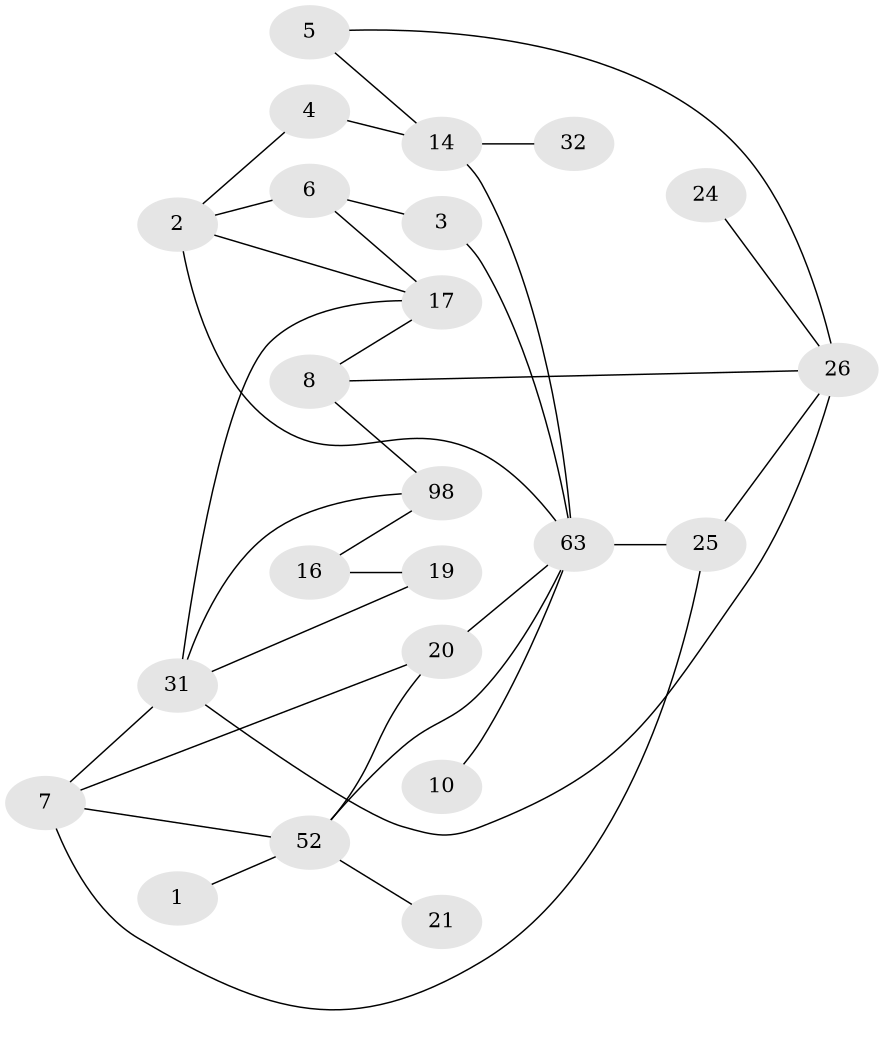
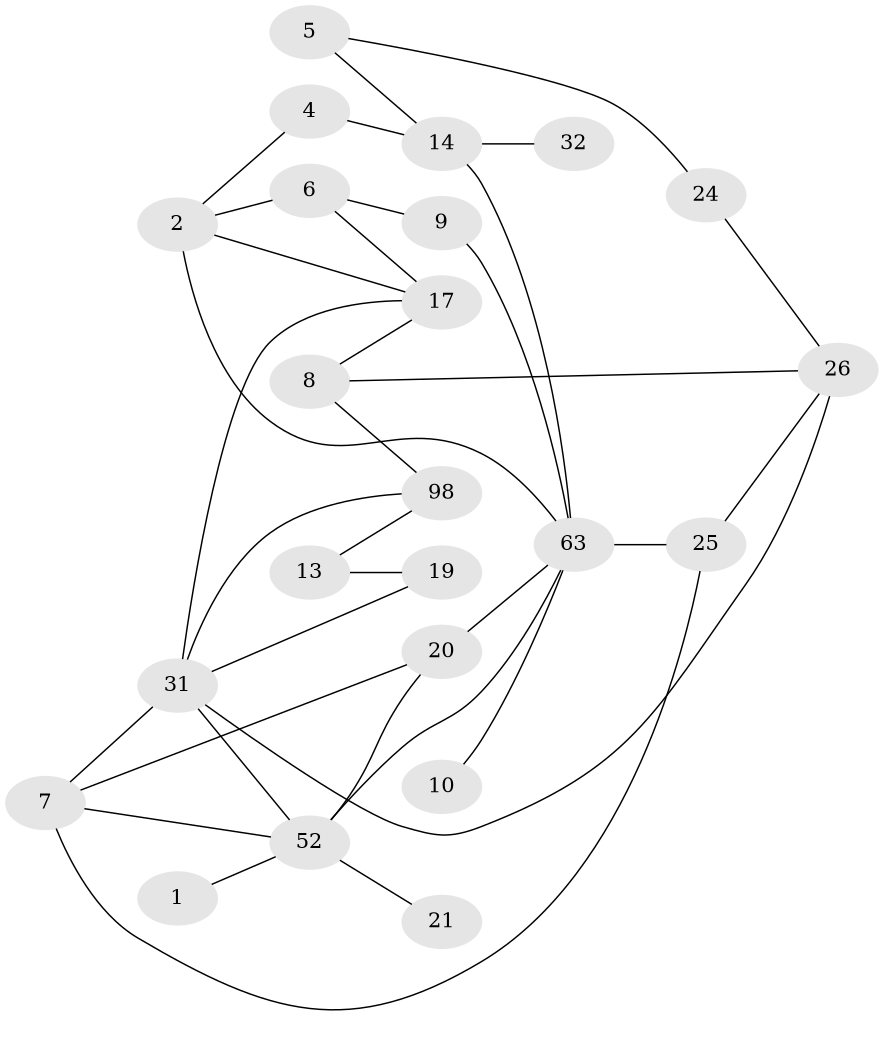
edge "5" -- "26": now "5" -- "24"
node "3": label "3" -> "9"
node "16": label "16" -> "13"
edge "31" -- "52": added
